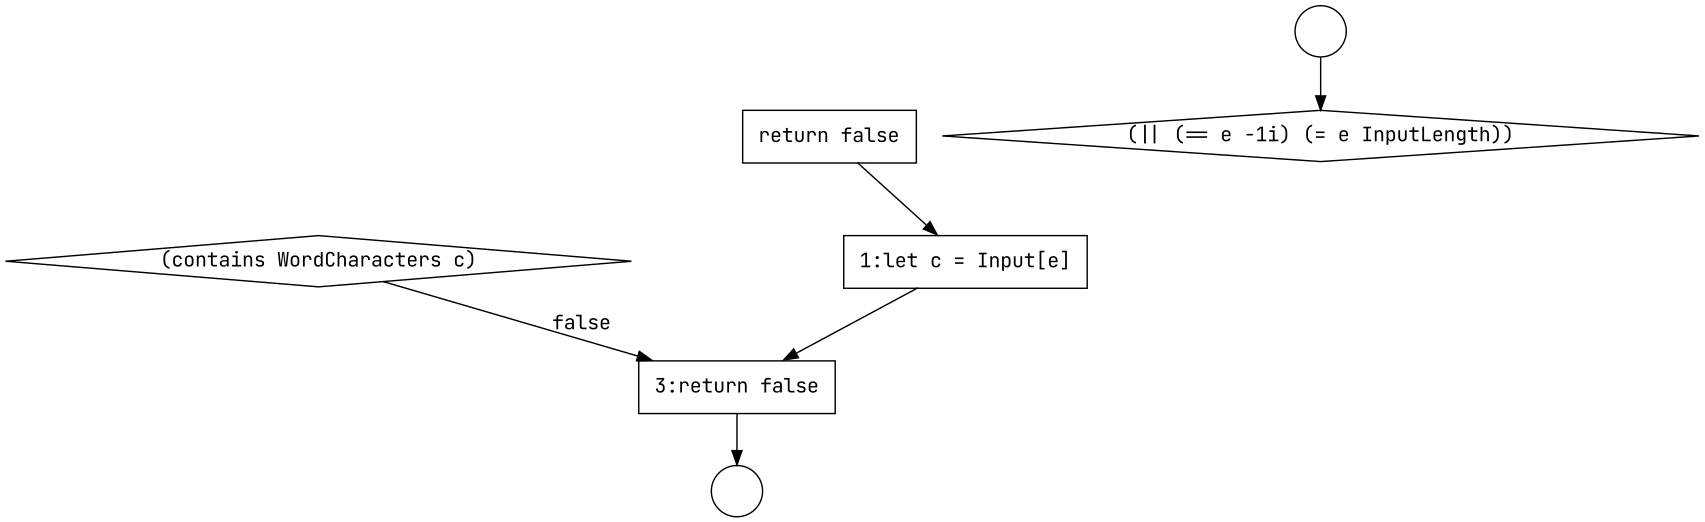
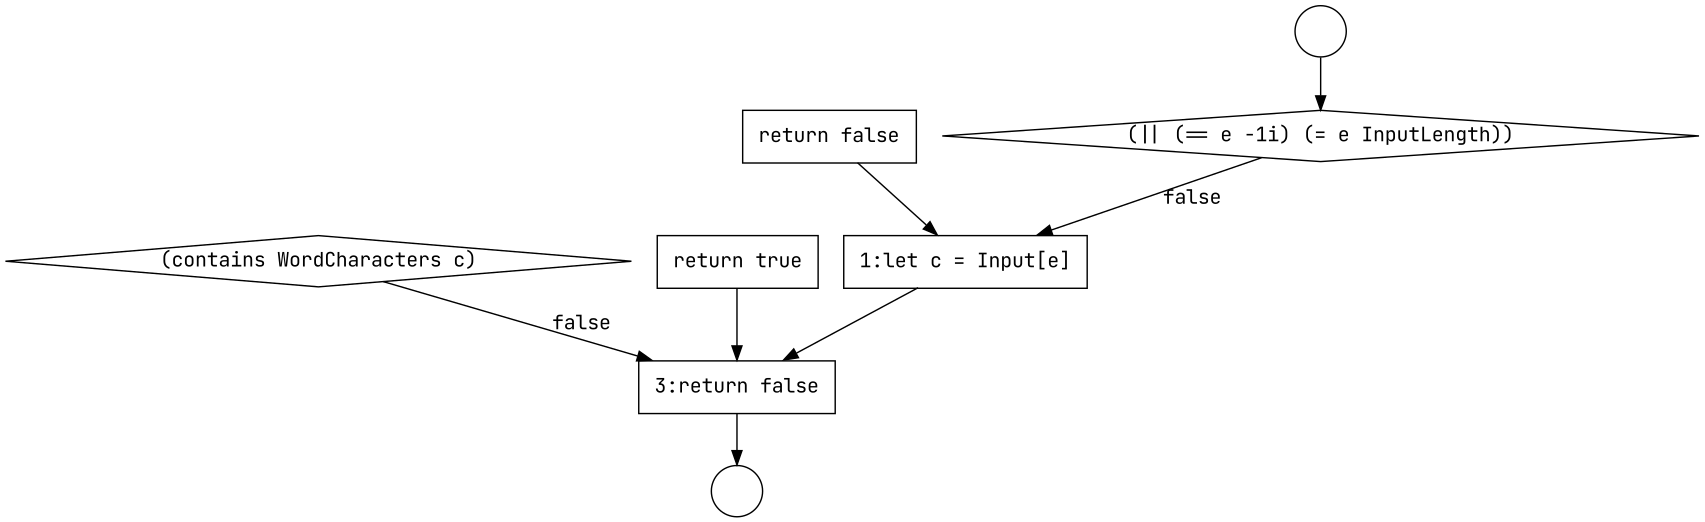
edge "(|| (== e -1i) (= e InputLength))" -> "1:let c = Input[e]": added, label "false"
node "return true": added
